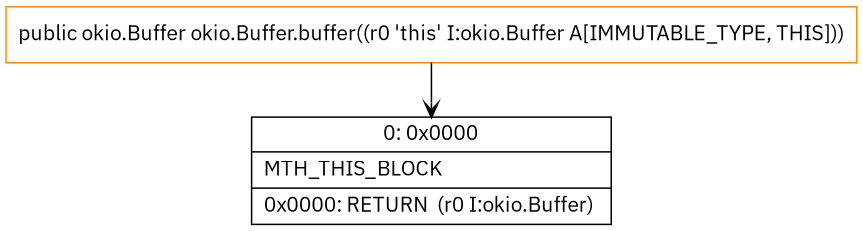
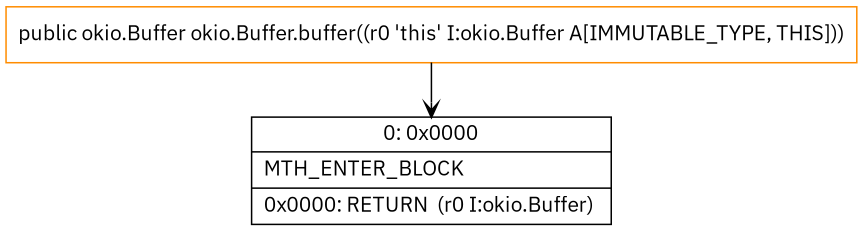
node "0: 0x0000": text "MTH_THIS_BLOCK" -> "MTH_ENTER_BLOCK"
